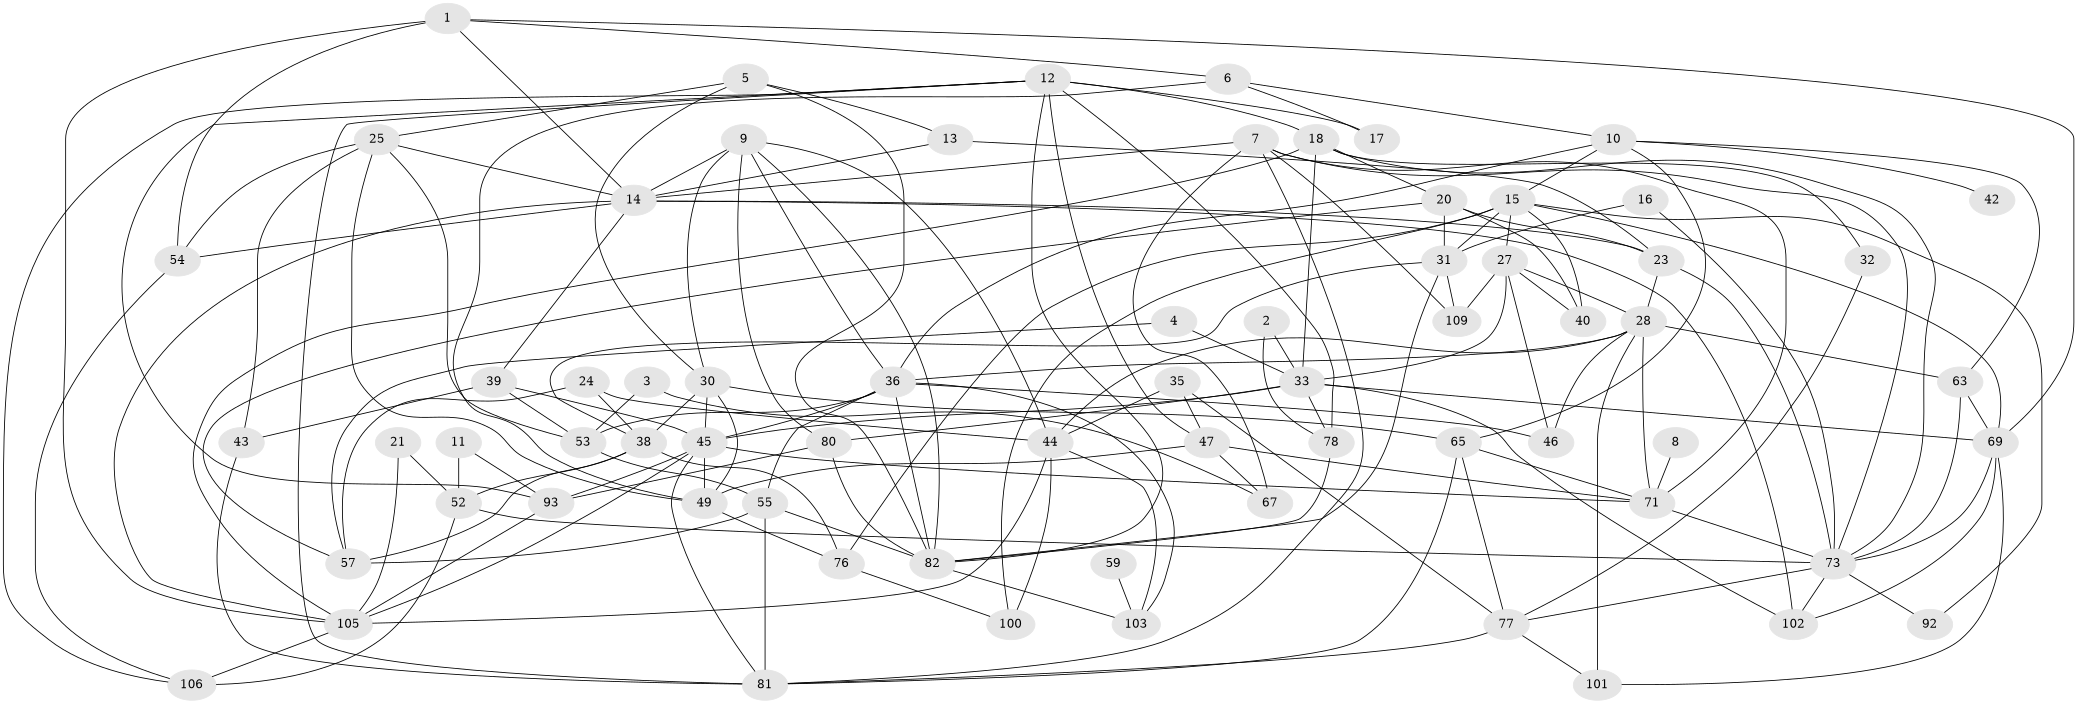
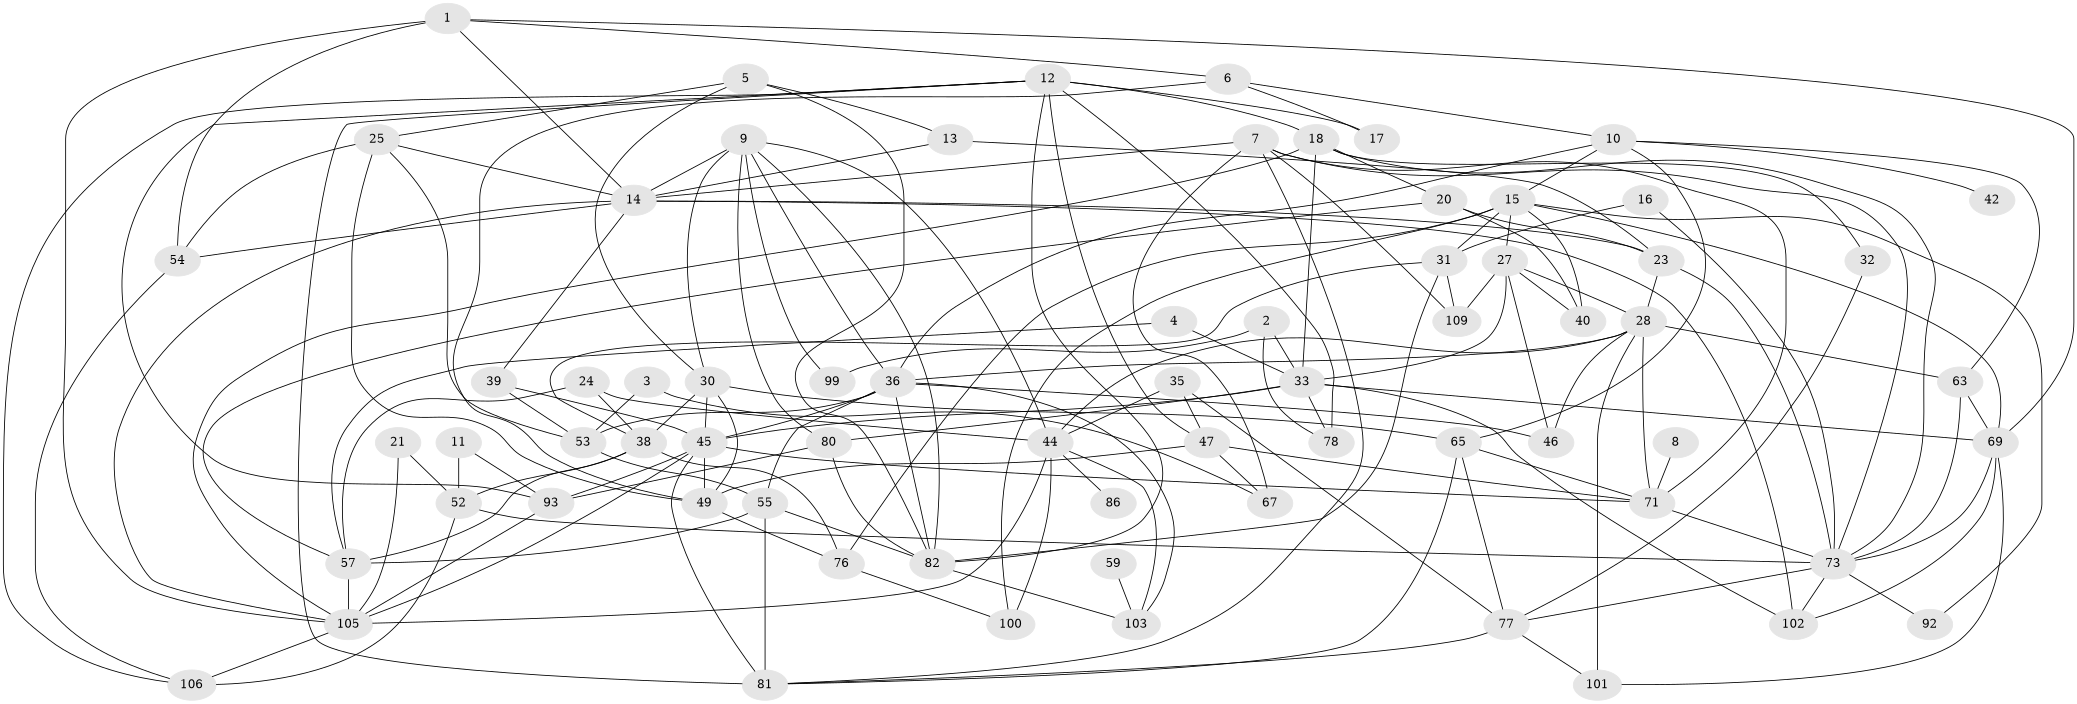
edge "20" -- "31": removed
node "99": added
node "43": removed
node "86": added
edge "78" -- "82": removed
edge "57" -- "105": added
